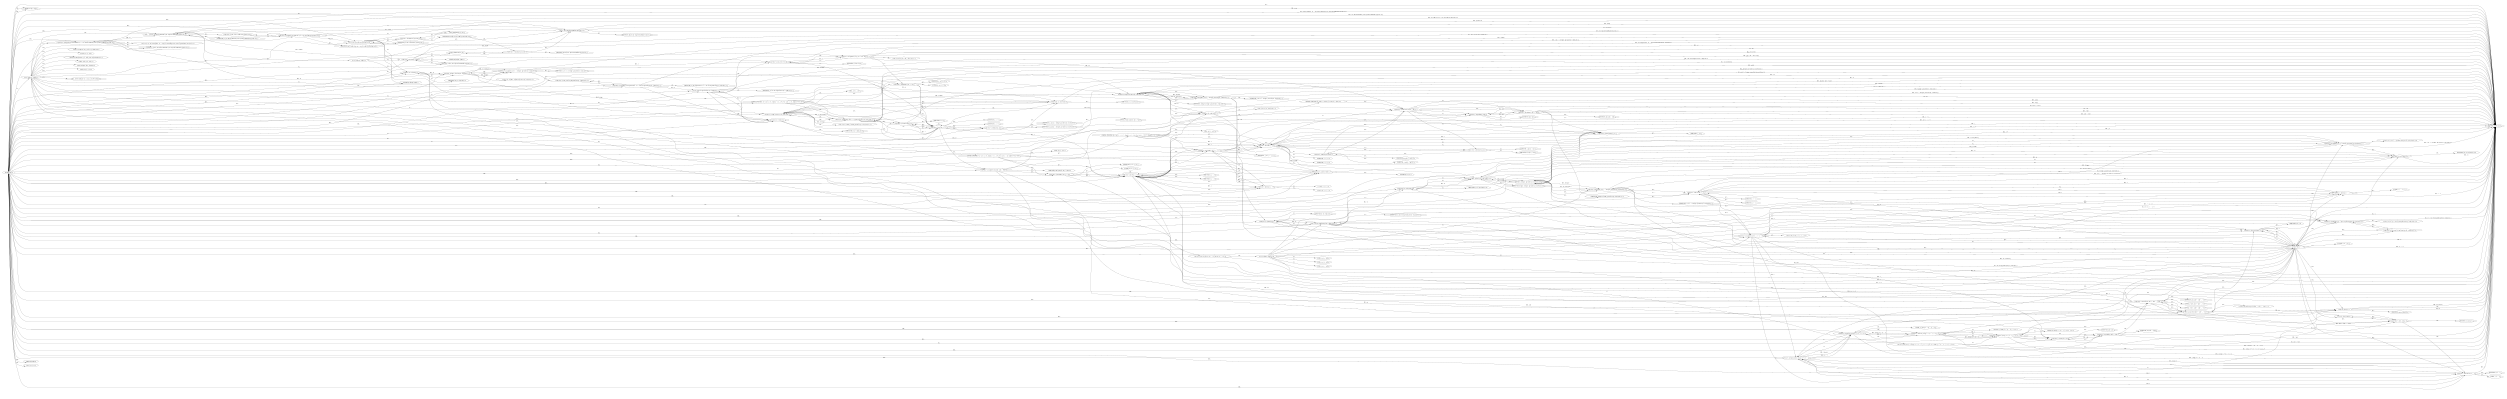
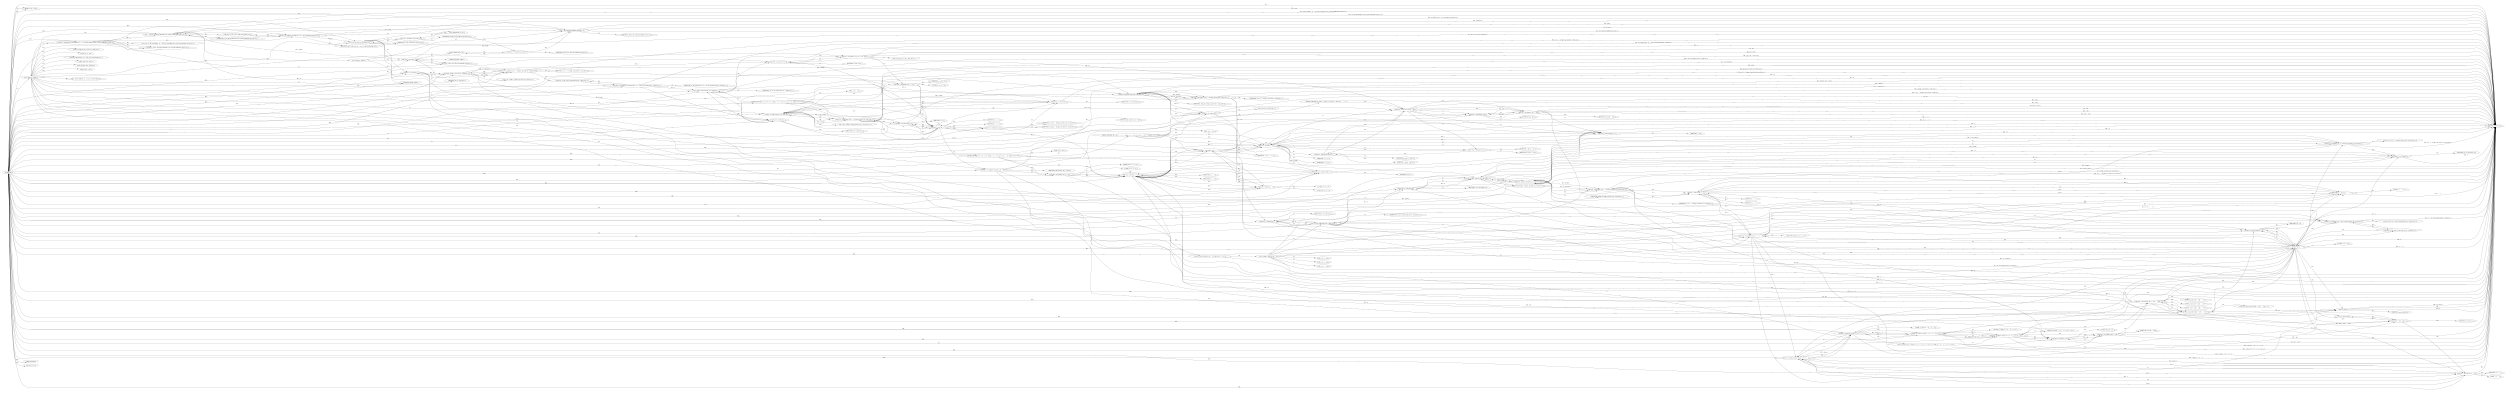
edge "(<operator>.assignment,<empty>)" -> "(METHOD_RETURN,void)": now "(<operator>.assignment,<empty>)" -> "(<operator>.addition,r - l + 1)"
